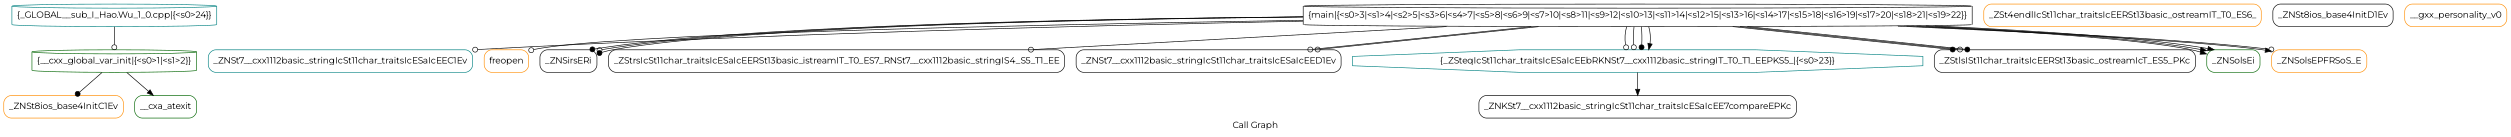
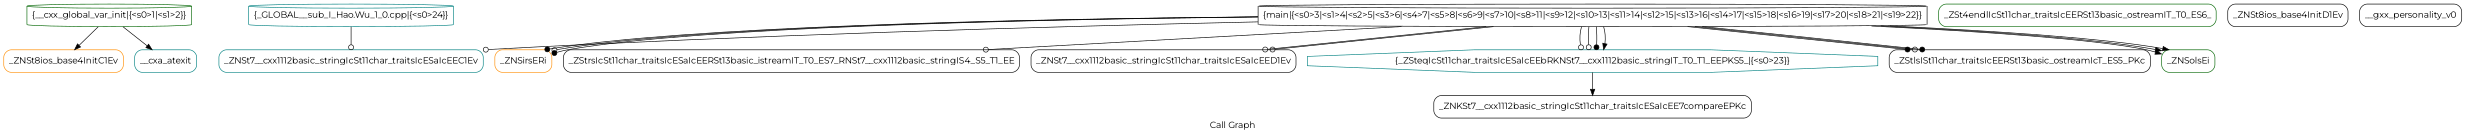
node "_ZSt4endlIcSt11char_traitsIcEERSt13basic_ostreamIT_T0_ES6_": color darkorange -> darkgreen
node "__gxx_personality_v0": color darkorange -> black
edge "{_GLOBAL__sub_I_Hao.Wu_1_0.cpp|{<s0>24}}" -> "{__cxx_global_var_init|{<s0>1|<s1>2}}": now "{_GLOBAL__sub_I_Hao.Wu_1_0.cpp|{<s0>24}}" -> "_ZNSt7__cxx1112basic_stringIcSt11char_traitsIcESaIcEEC1Ev"
node "freopen": removed
node "_ZNSirsERi": color black -> darkorange
node "_ZNSolsEPFRSoS_E": removed
edge "{__cxx_global_var_init|{<s0>1|<s1>2}}" -> "_ZNSt8ios_base4InitC1Ev": arrowhead dot -> normal
node "__cxa_atexit": color darkgreen -> teal
